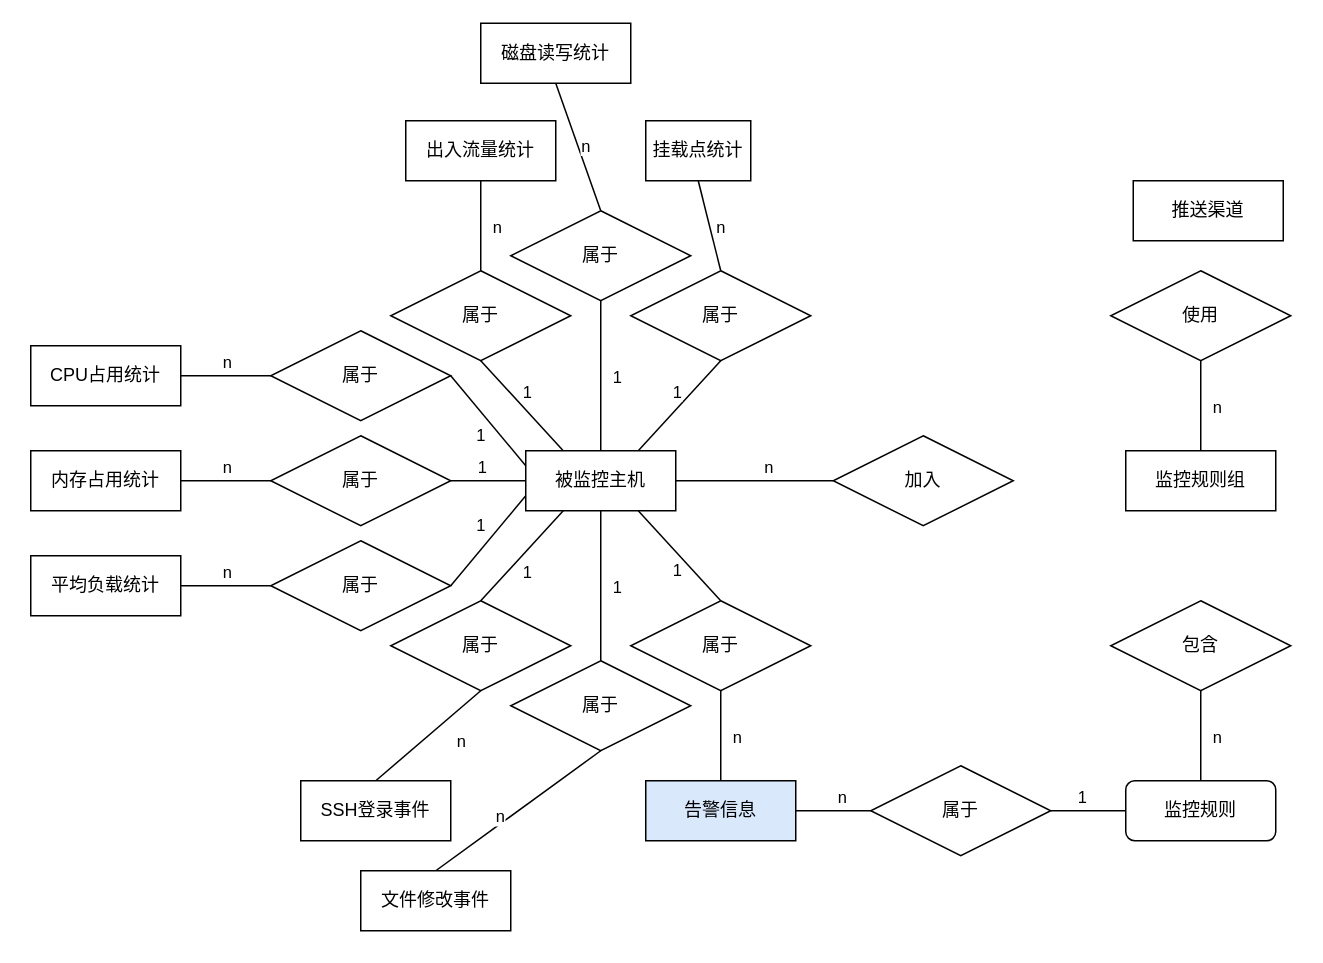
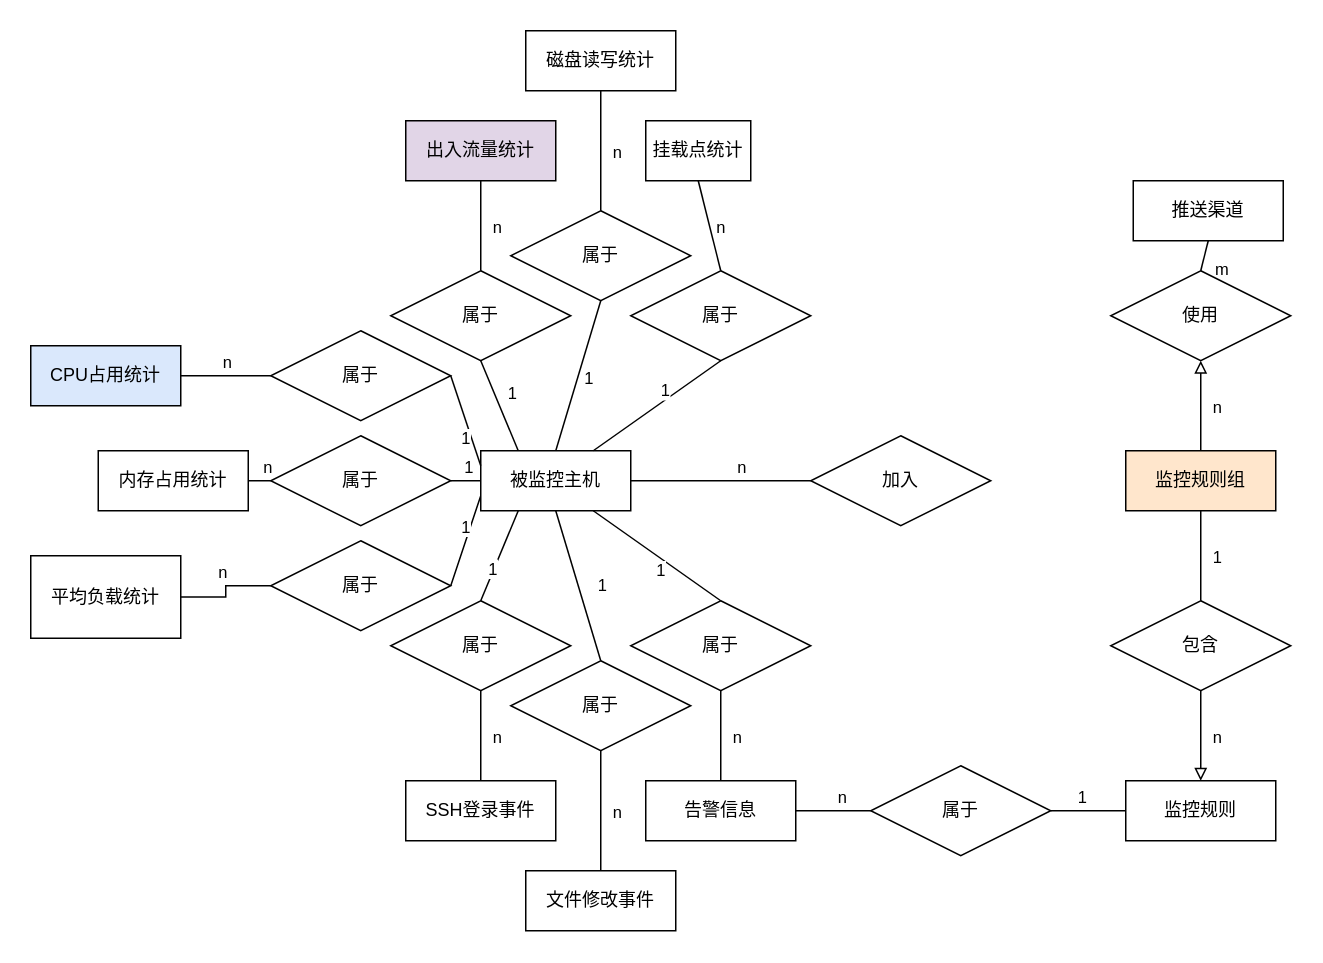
node "磁盘读写统计": moved (556, 53) -> (601, 61)
node "出入流量统计": fillcolor #ffffff -> #e1d5e7
edge "推送渠道" -- "使用": added, label "m"
edge "使用" -- "监控规则组": arrowhead none -> block
node "CPU占用统计": fillcolor #ffffff -> #dae8fc
node "内存占用统计": moved (106, 481) -> (173, 481)
node "被监控主机": moved (601, 481) -> (556, 481)
node "加入": moved (923, 481) -> (901, 481)
node "监控规则组": fillcolor #ffffff -> #ffe6cc
edge "监控规则组" -- "包含": added, label "1"
node "平均负载统计": size 150x60 -> 150x83
edge "包含" -- "监控规则": arrowhead none -> block
node "SSH登录事件": moved (376, 811) -> (481, 811)
node "告警信息": fillcolor #dae8fc -> #ffffff
node "监控规则": shape rounded rectangle -> rectangle
node "文件修改事件": moved (436, 901) -> (601, 901)
